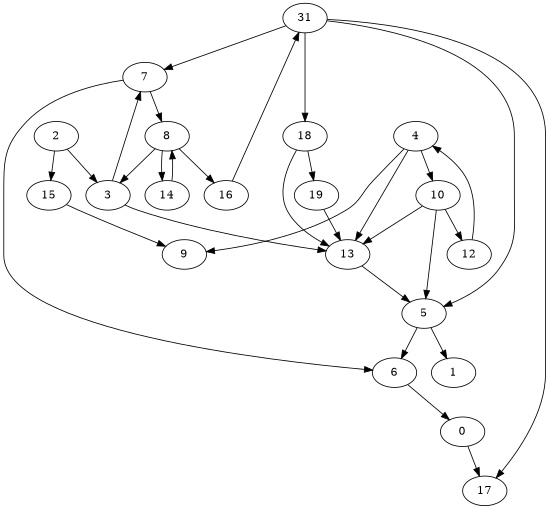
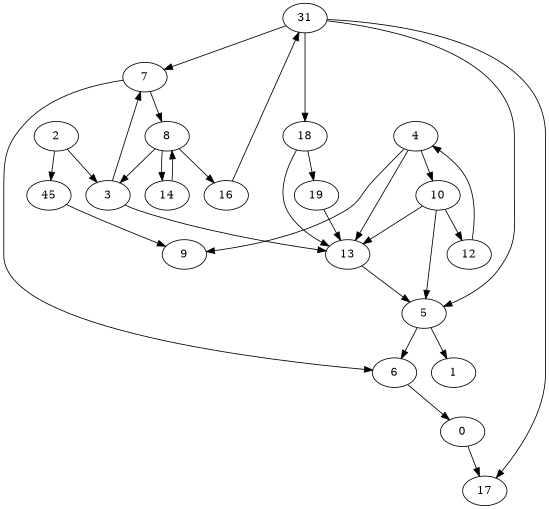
node "15": label "15" -> "45"
